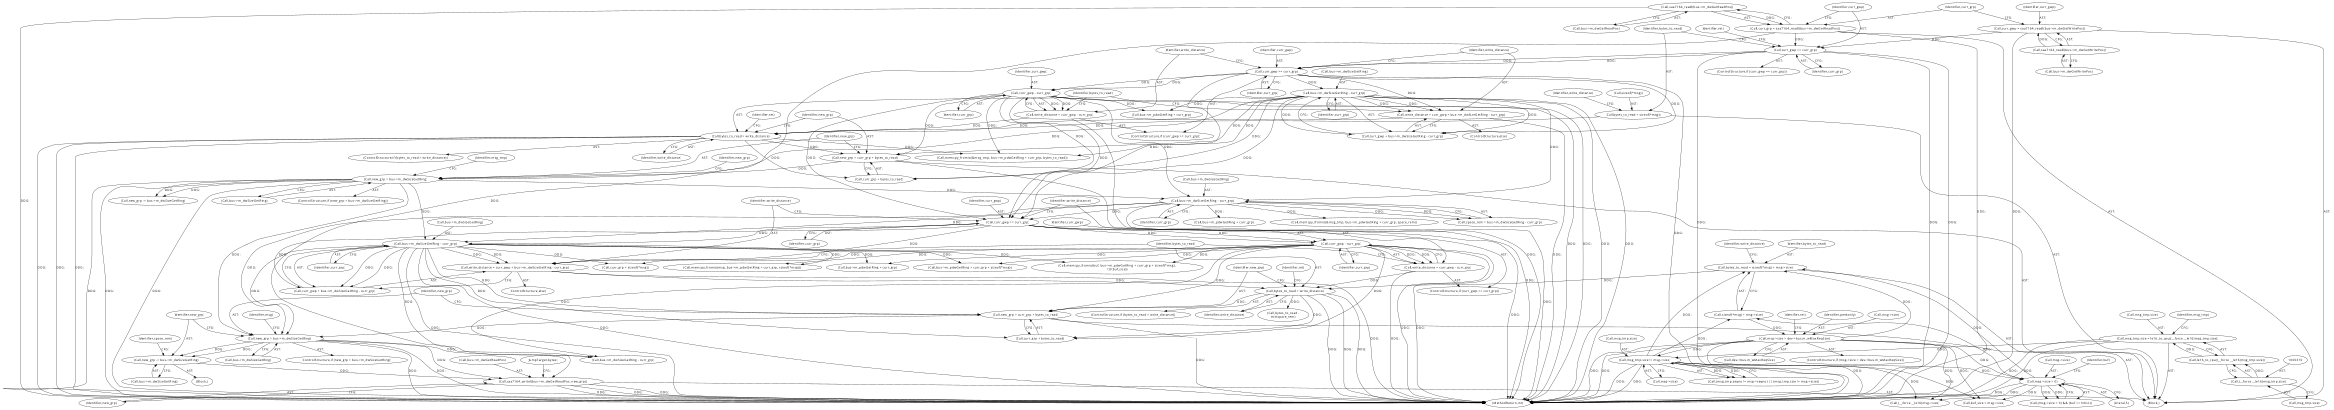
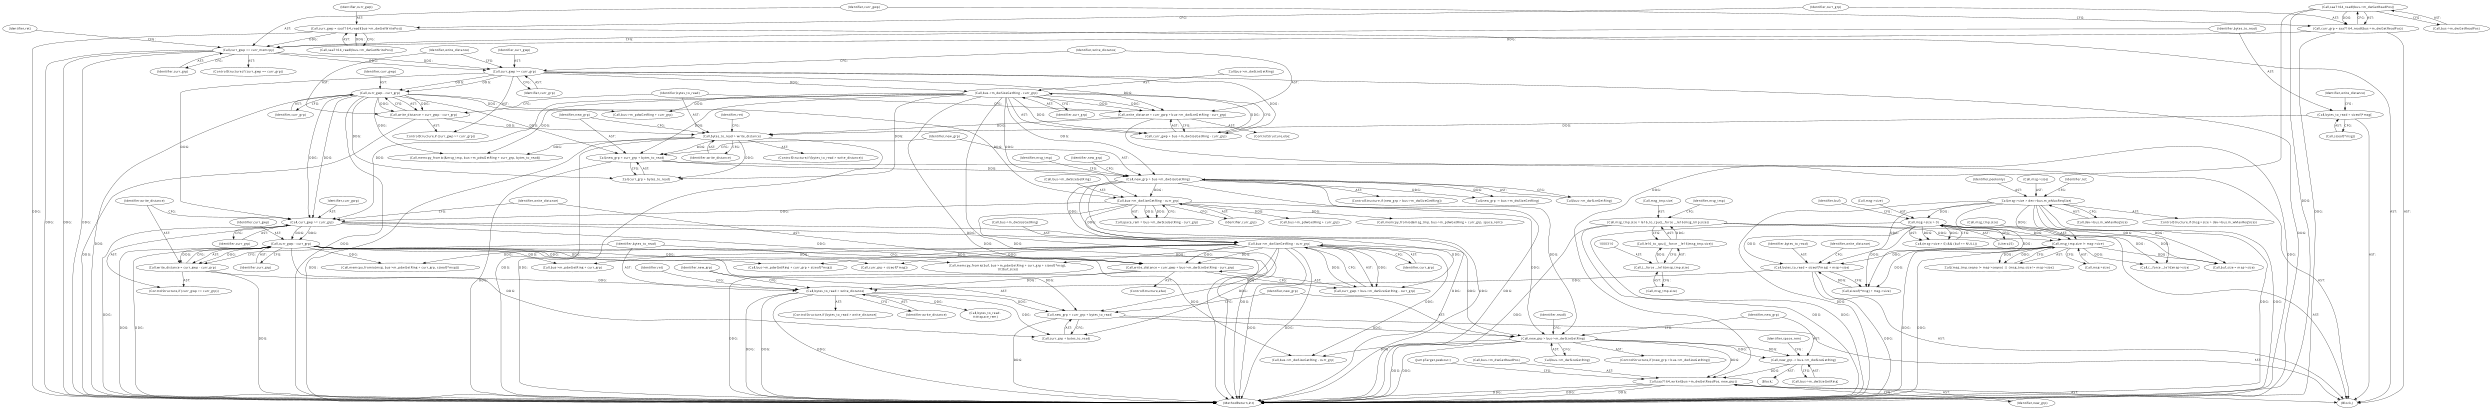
node "(Call,curr_gwp == curr_grp)": label "(Call,curr_gwp == curr_grp)" -> "(Call,curr_gwp == curr_memcpy)"
node "(Call,bus->m_dwGetWritePos)": removed
edge "(Call,curr_grp = saa7164_readl(bus->m_dwGetReadPos))" -> "(Call,saa7164_writel(bus->m_dwGetReadPos, new_grp))": now "(Call,saa7164_readl(bus->m_dwGetReadPos))" -> "(Call,saa7164_writel(bus->m_dwGetReadPos, new_grp))"
edge "(Call,bytes_to_read = sizeof(*msg))" -> "(Call,sizeof(*msg))": added, label "CFG:"
edge "(Call,sizeof(*msg) + msg->size)" -> "(Call,bytes_to_read = sizeof(*msg) + msg->size)": label "AST: " -> "DDG: "
node "(Identifier,msg)": label "(Identifier,msg)" -> "(Identifier,readl)"
edge "(Call,sizeof(*msg) + msg->size)" -> "(Call,msg->size > dev->bus.m_wMaxReqSize)": reversed
node "(JumpTarget,bytes:)": label "(JumpTarget,bytes:)" -> "(JumpTarget,peekout:)"
edge "(Call,msg_tmp.size != msg->size)" -> "(Call,msg->size > 0)": reversed
edge "(Call,bytes_to_read = sizeof(*msg) + msg->size)" -> "(MethodReturn,int)": added, label "DDG:"
